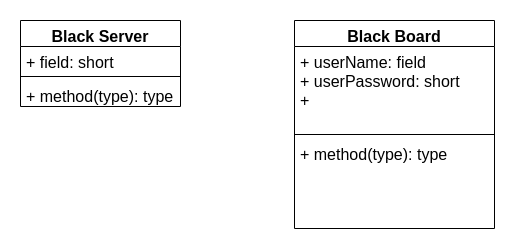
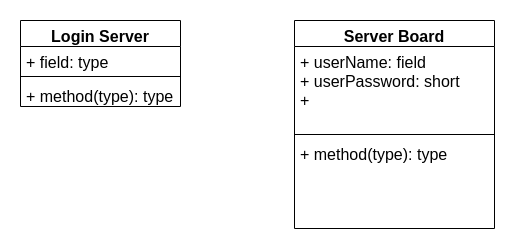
node "Black Server": label "Black Server" -> "Login Server"
node "Black Board": label "Black Board" -> "Server Board"
node "+ field: short": label "+ field: short" -> "+ field: type"
